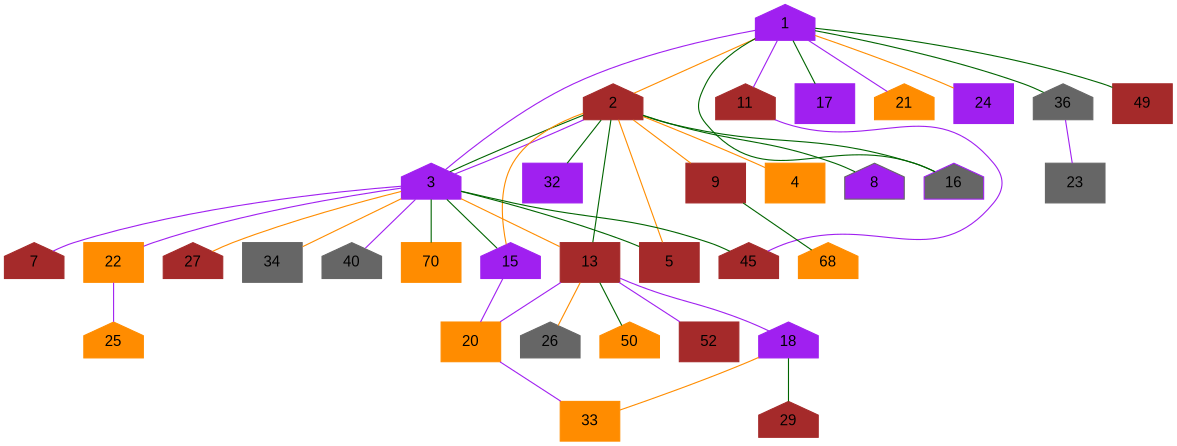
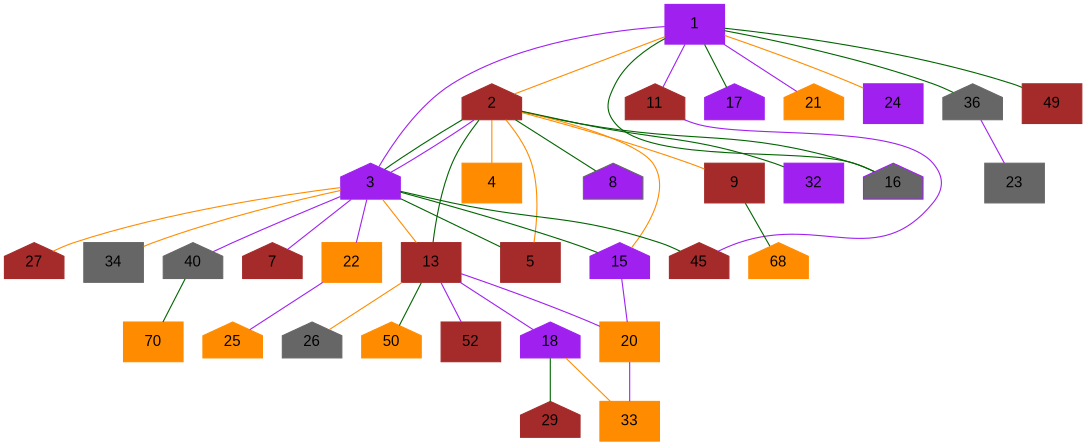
node "1": shape house -> box
node "17": shape box -> house
edge "3" -- "70": now "40" -- "70"
